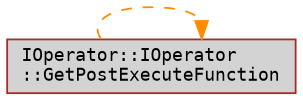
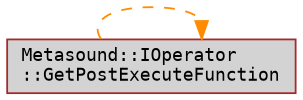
node "IOperator::IOperator ::GetPostExecuteFunction": label "IOperator::IOperator ::GetPostExecuteFunction" -> "Metasound::IOperator ::GetPostExecuteFunction"
